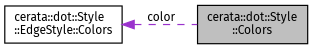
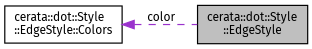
node "cerata::dot::Style ::Colors": label "cerata::dot::Style ::Colors" -> "cerata::dot::Style ::EdgeStyle"
